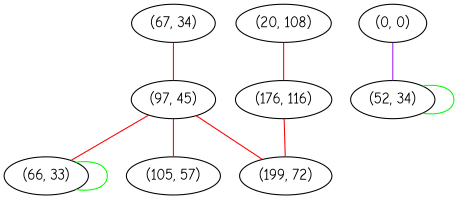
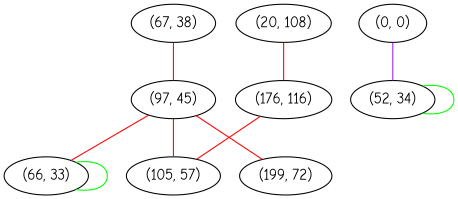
node "(67, 34)": label "(67, 34)" -> "(67, 38)"
edge "(176, 116)" -- "(199, 72)": now "(176, 116)" -- "(105, 57)"
